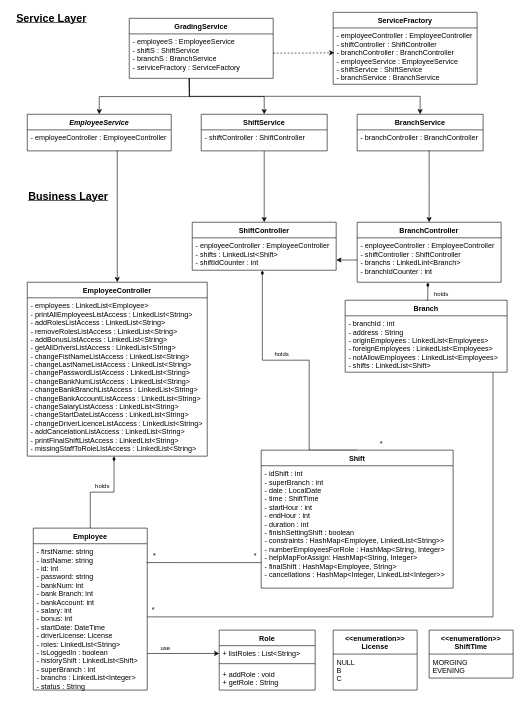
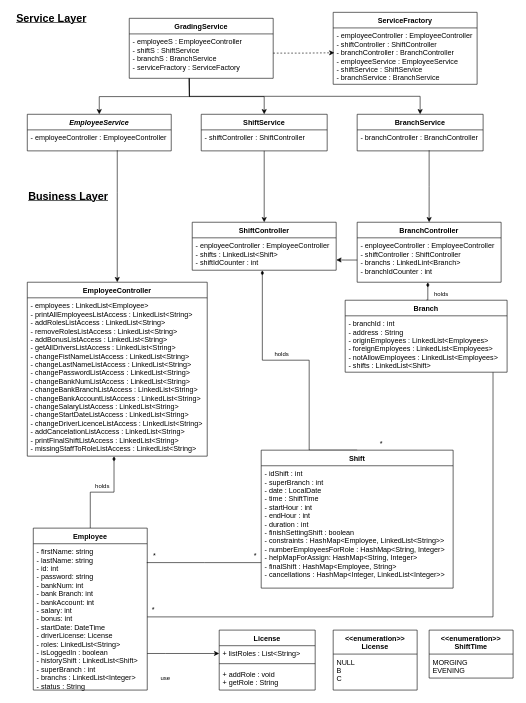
node "- employeeS : EmployeeService - shiftS : ShiftService - branchS : BranchService - serviceFractory : ServiceFactory": label "- employeeS : EmployeeService - shiftS : ShiftService - branchS : BranchService - serviceFractory : ServiceFactory" -> "- employeeS : EmployeeController - shiftS : ShiftService - branchS : BranchService - serviceFractory : ServiceFactory"
node "Role": label "Role" -> "License"
node "use": moved (165, 648) -> (165, 678)
